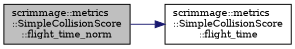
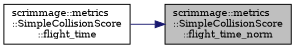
edge "scrimmage::metrics ::SimpleCollisionScore ::flight_time_norm" -> "scrimmage::metrics ::SimpleCollisionScore ::flight_time": reversed
